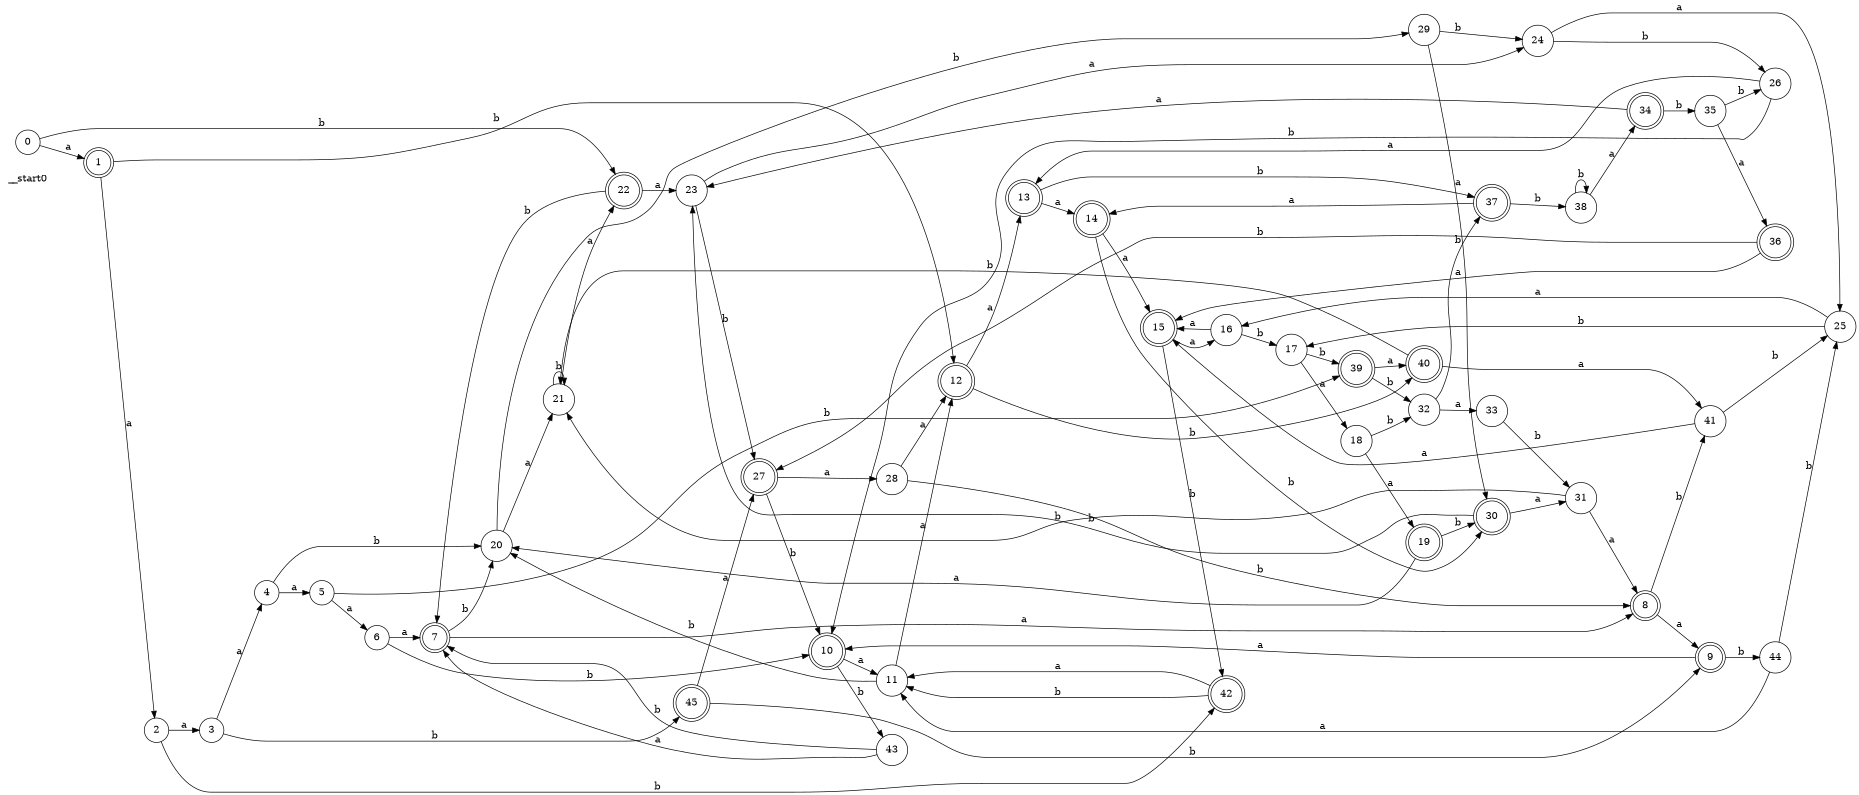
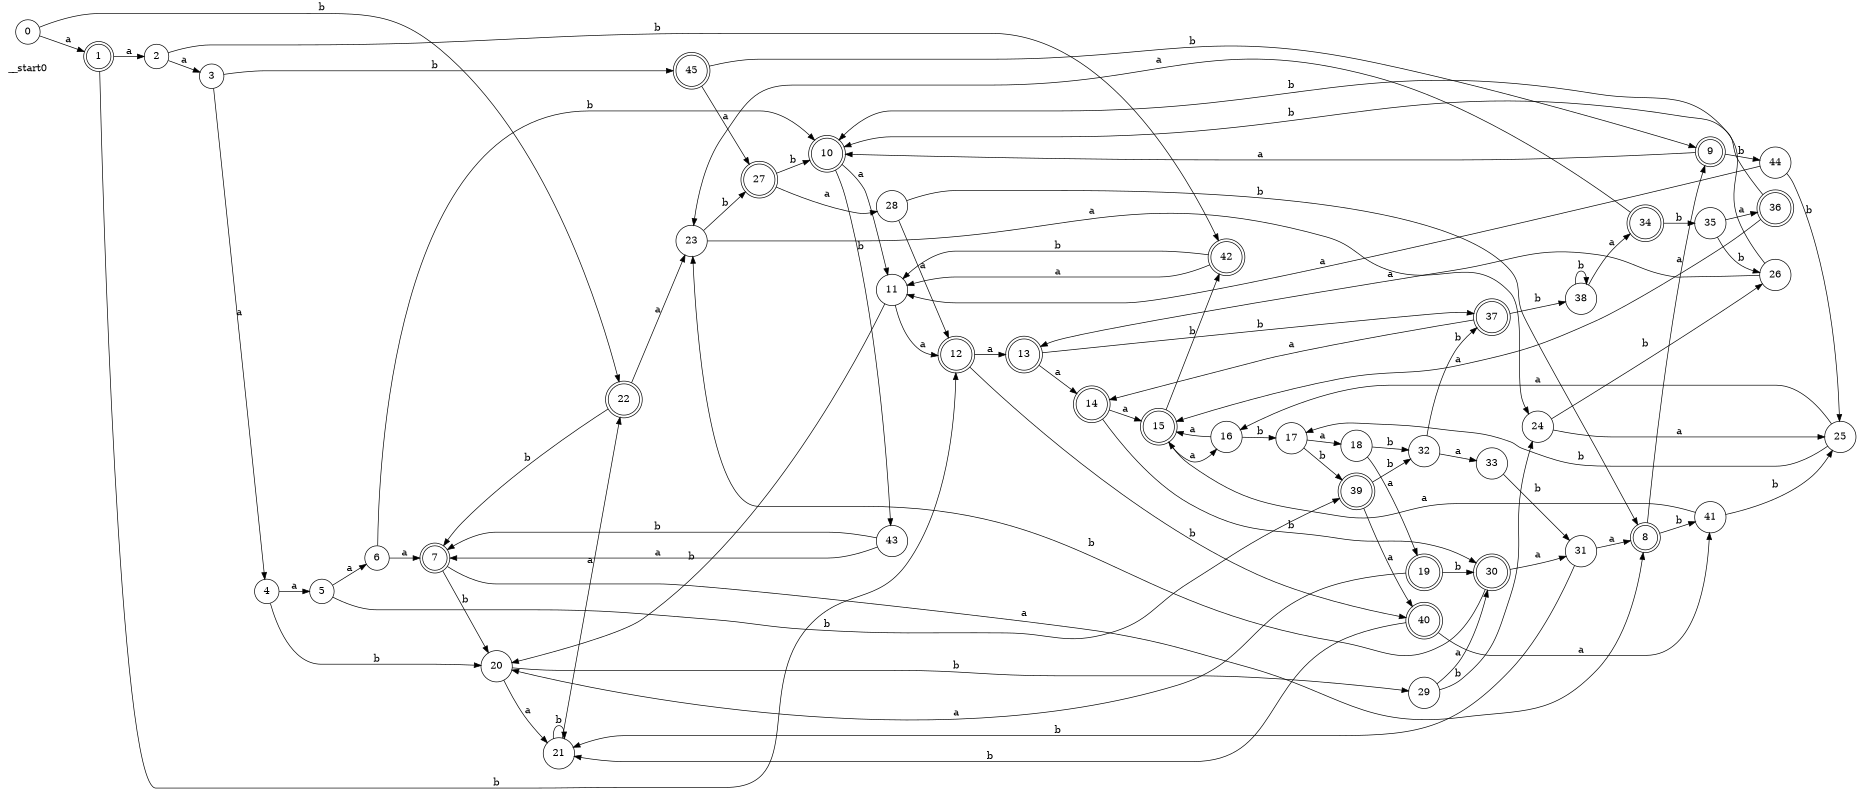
edge "36" -> "27": now "36" -> "10"
